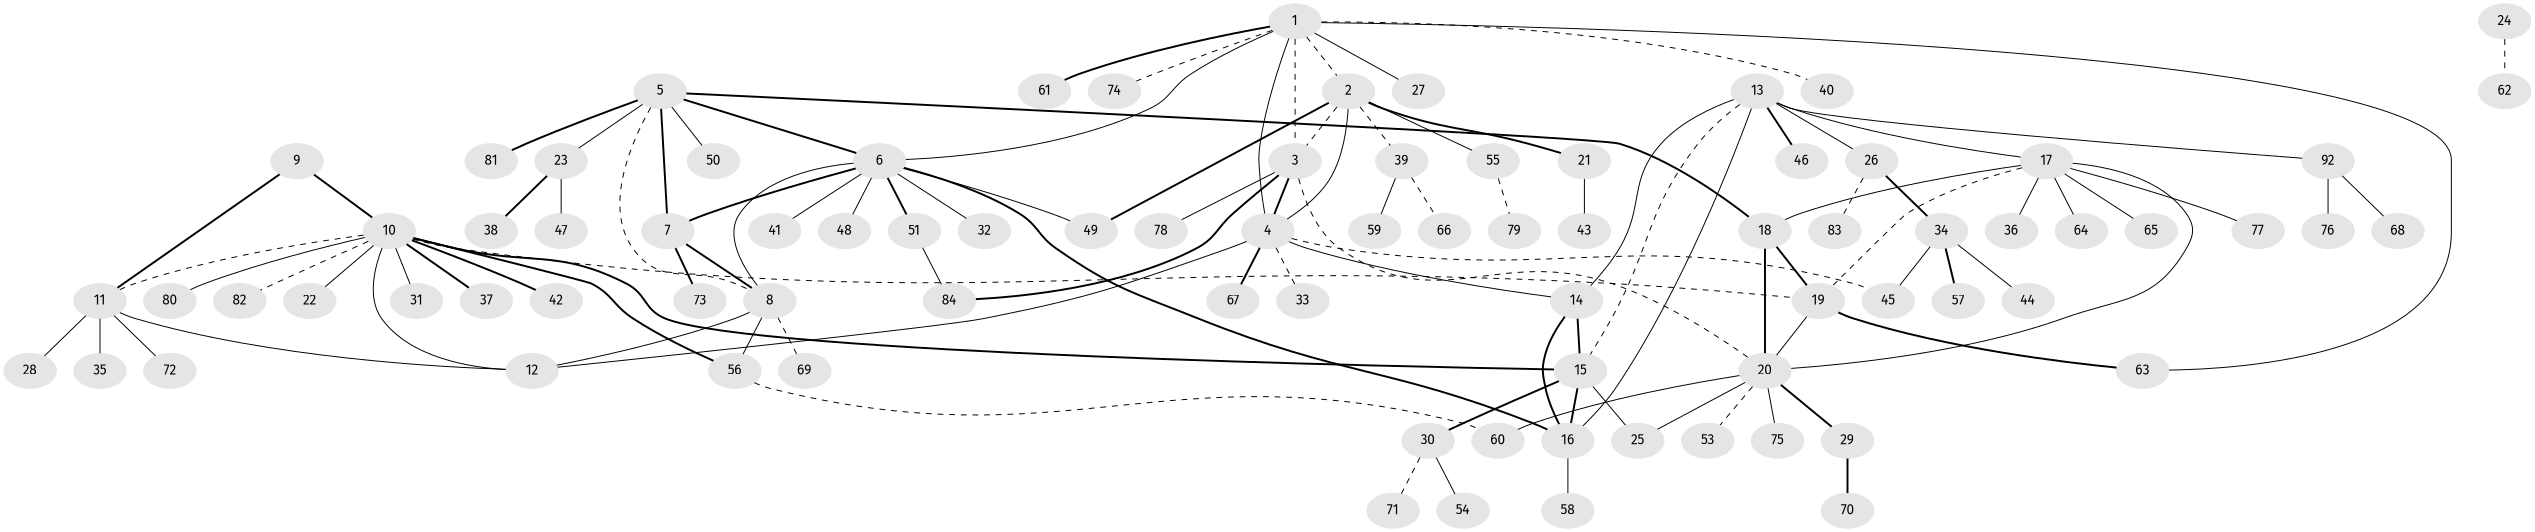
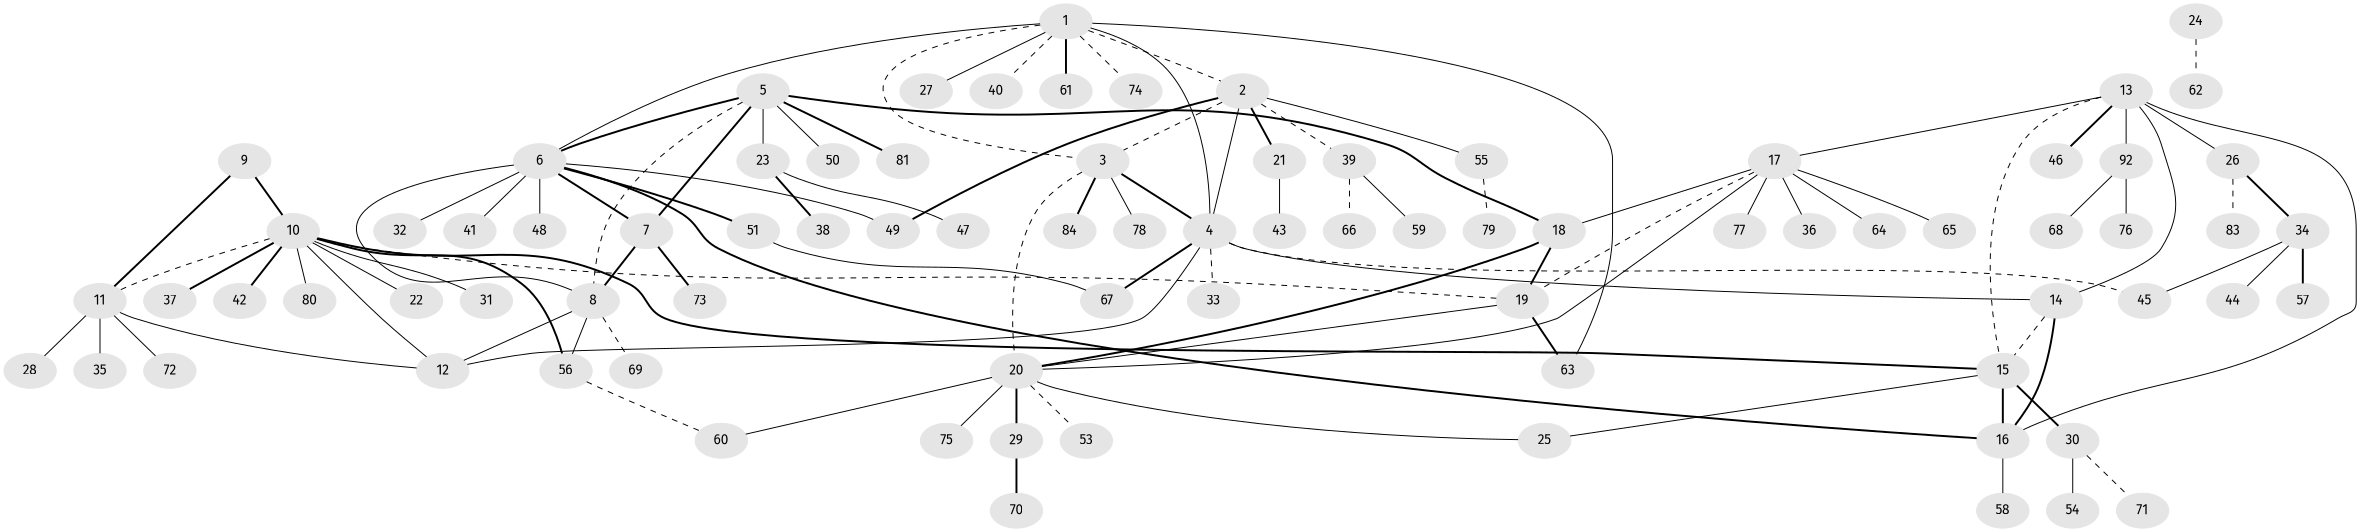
edge "51" -- "84": now "51" -- "67"
node "82": removed
edge "14" -- "15": style bold -> dashed
